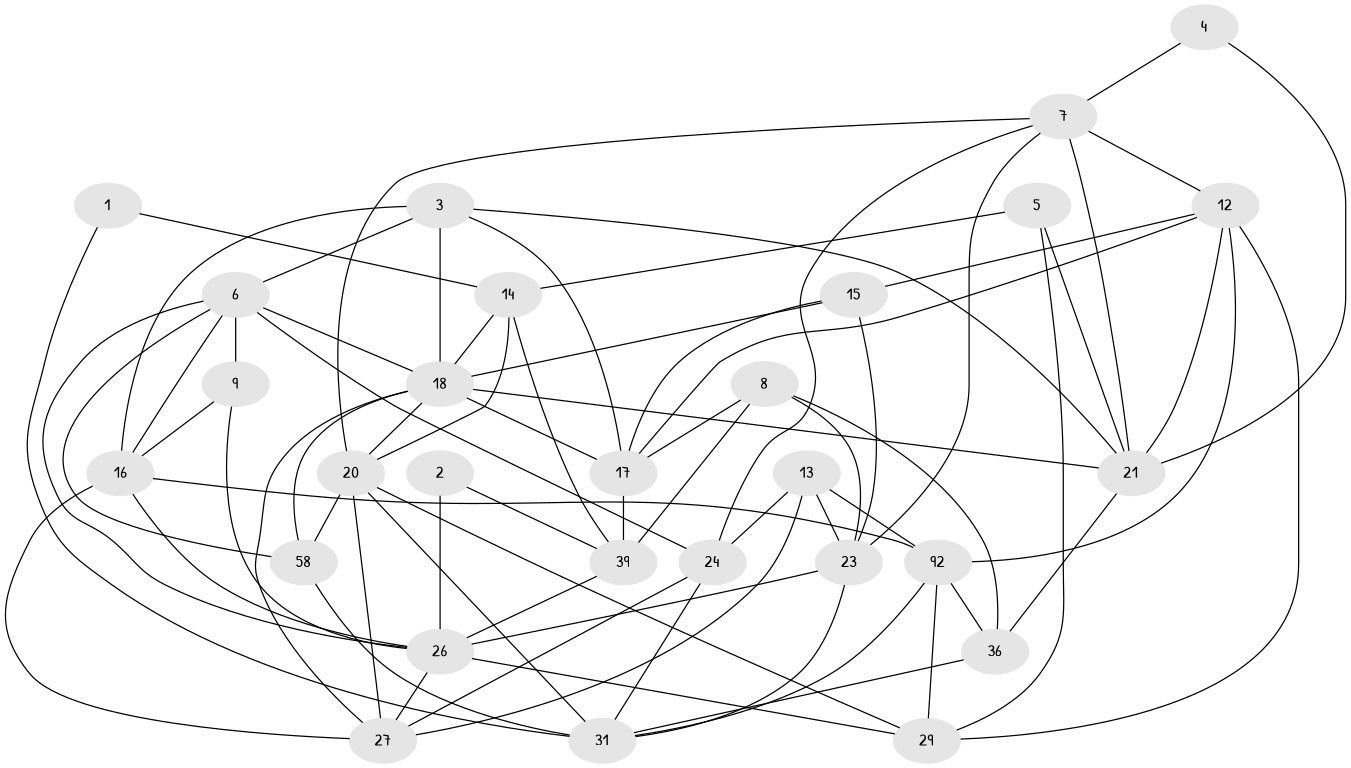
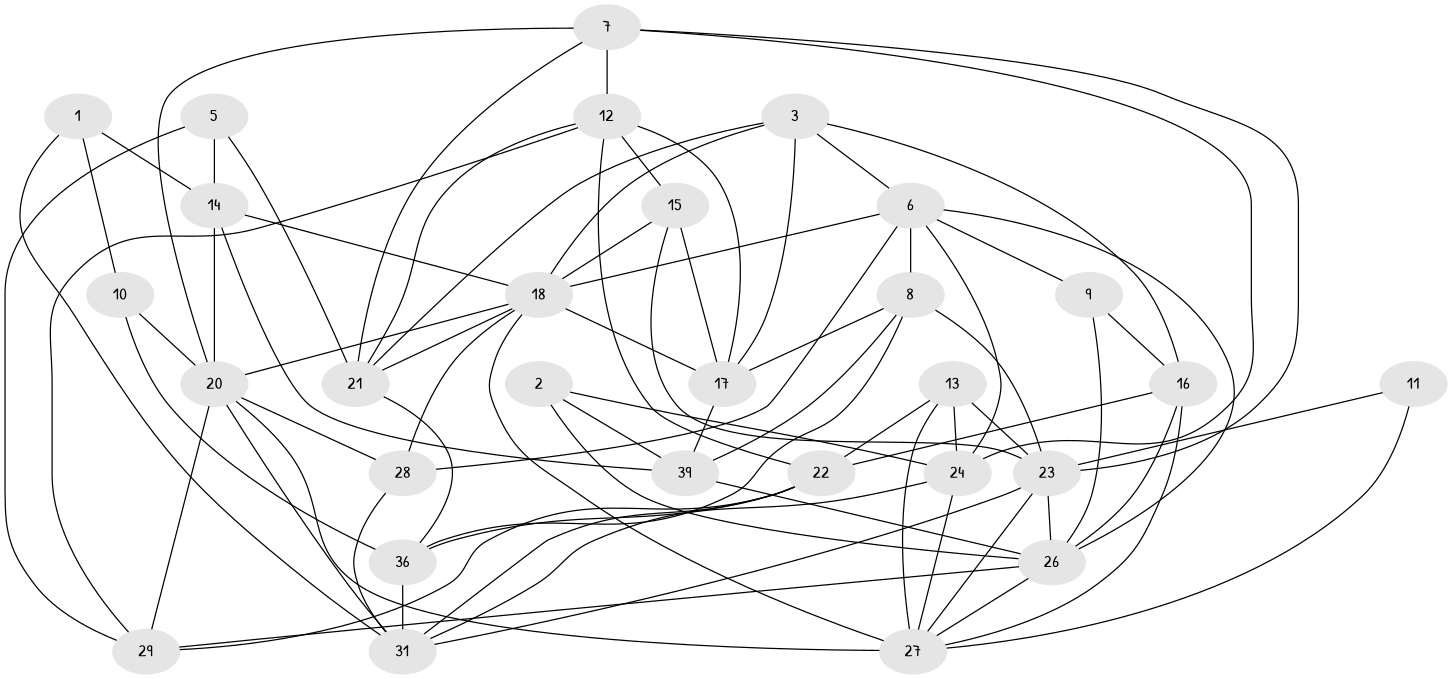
node "4": removed
node "10": added
edge "6" -- "16": now "6" -- "8"
node "11": added
edge "2" -- "24": added
node "58": label "58" -> "28"
node "92": label "92" -> "22"
edge "23" -- "27": added
